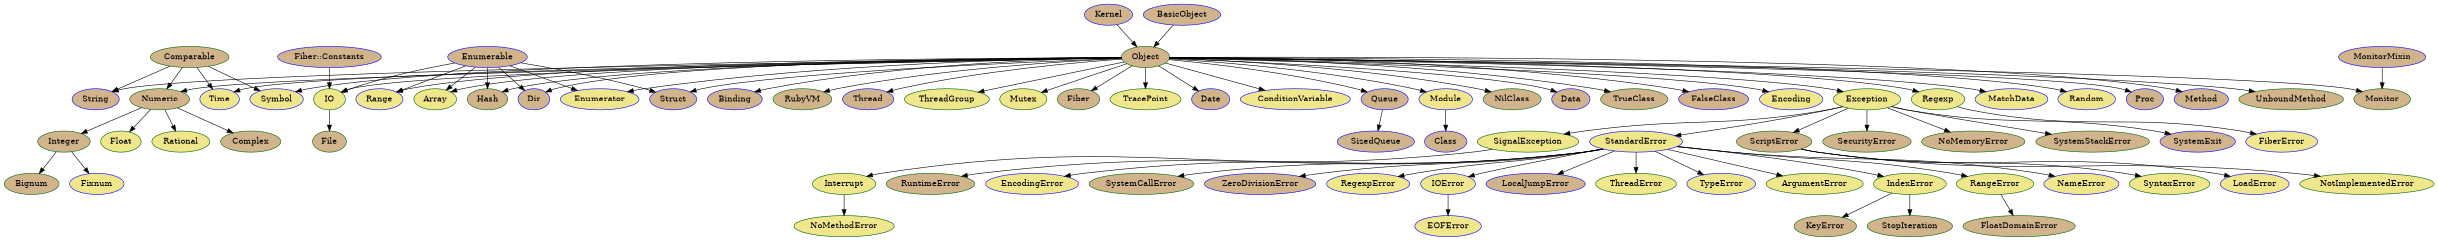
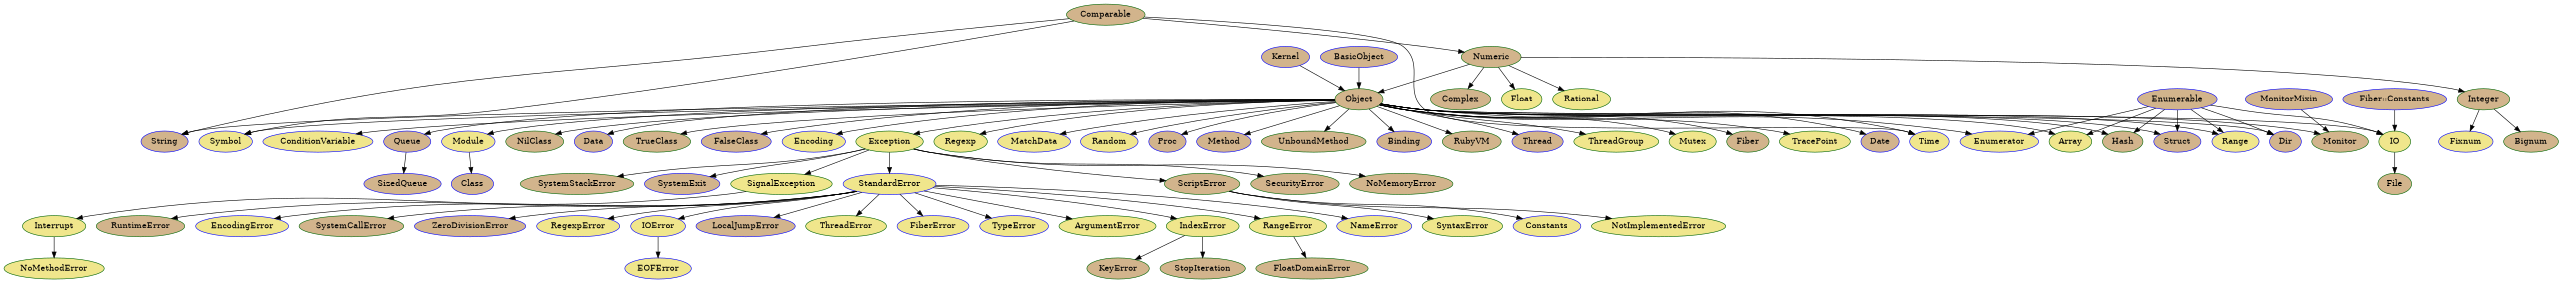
edge "Object" -> "Numeric": reversed
edge "Regexp" -> "FiberError": now "StandardError" -> "FiberError"
node "LoadError": label "LoadError" -> "Constants"
